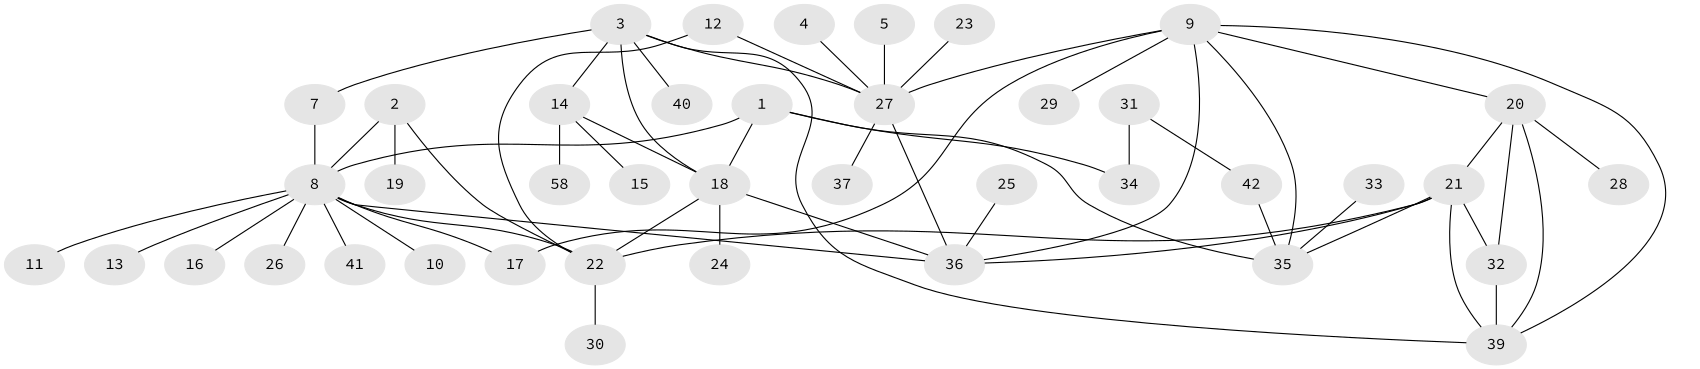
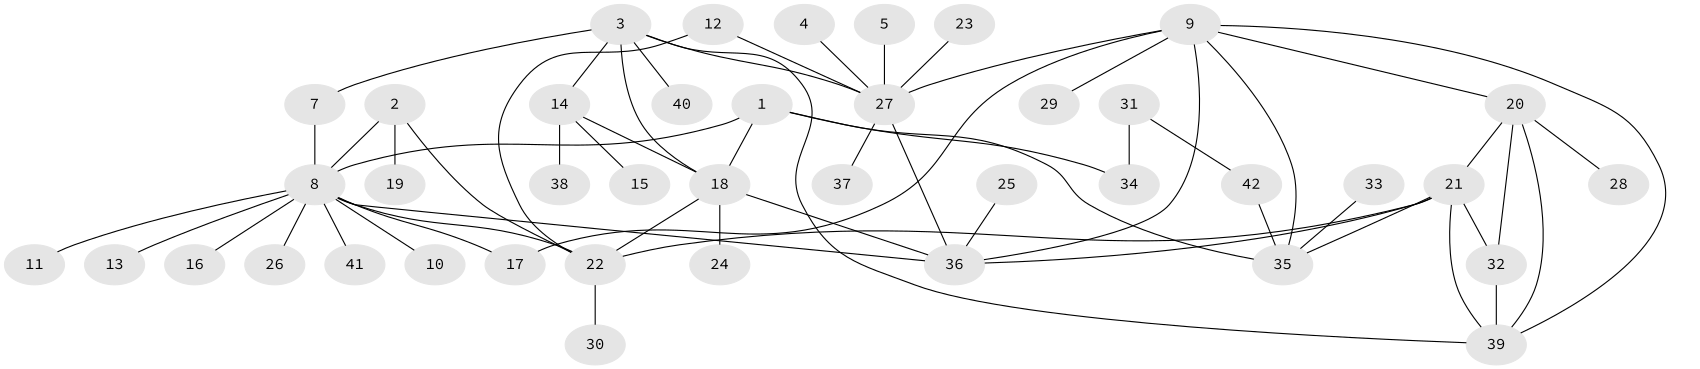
node "58": label "58" -> "38"
